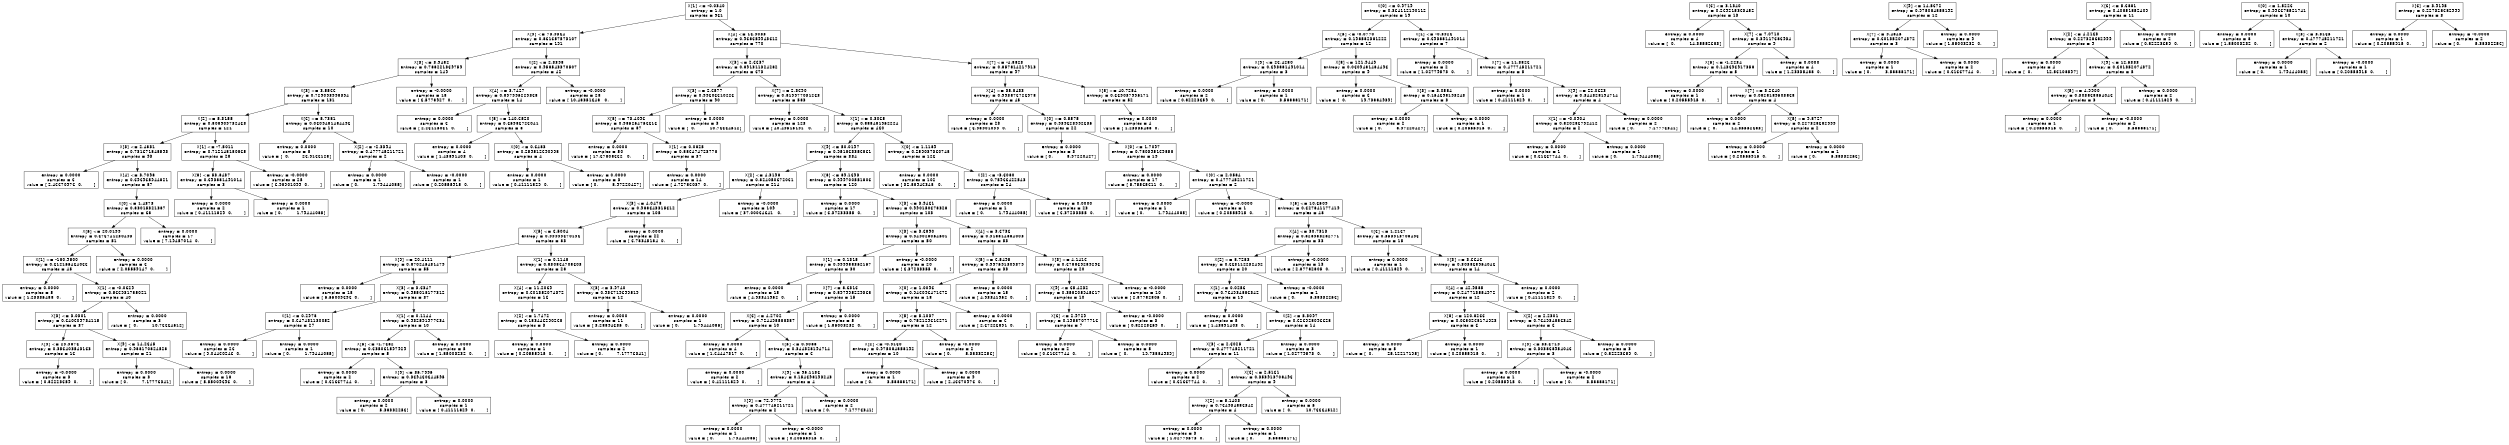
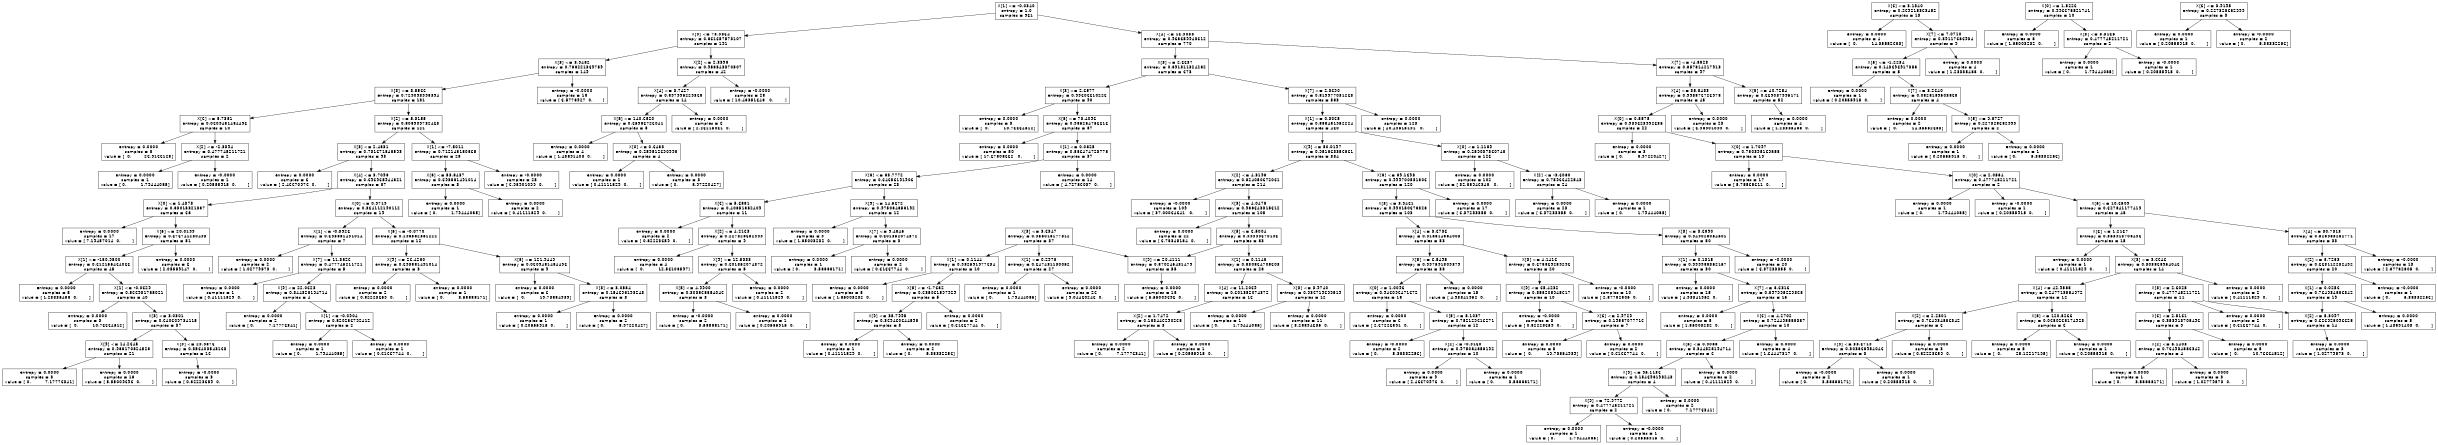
node "X[8] <= 83.7772 entropy = 0.64656191906 samples = 23": added
edge "X[4] <= 3.7098 entropy = 0.696965944821 samples = 87" -> "X[0] <= 0.9719 entropy = 0.364112190112 samples = 19": added
edge "X[9] <= 20.4111 entropy = 0.870245431479 samples = 55" -> "X[3] <= 3.6347 entropy = 0.955018177312 samples = 37": reversed
edge "X[2] <= 5.3097 entropy = 0.626928096628 samples = 14" -> "X[3] <= 2.6025 entropy = 0.477745211721 samples = 11": reversed
